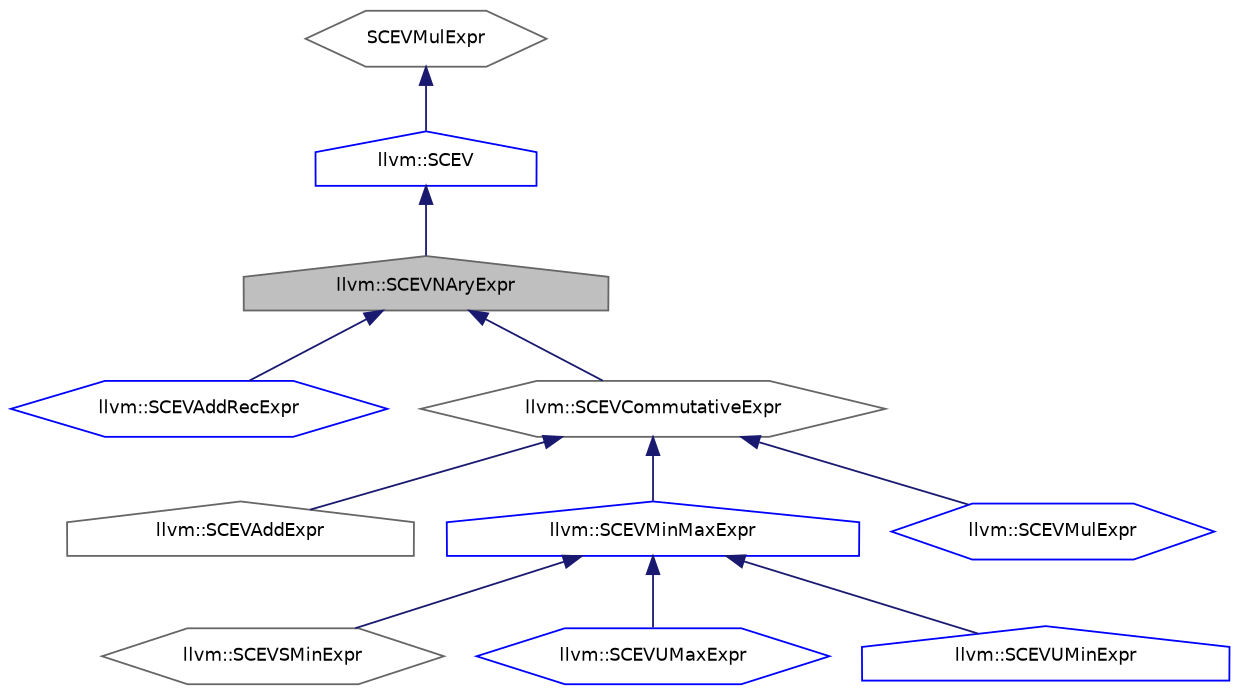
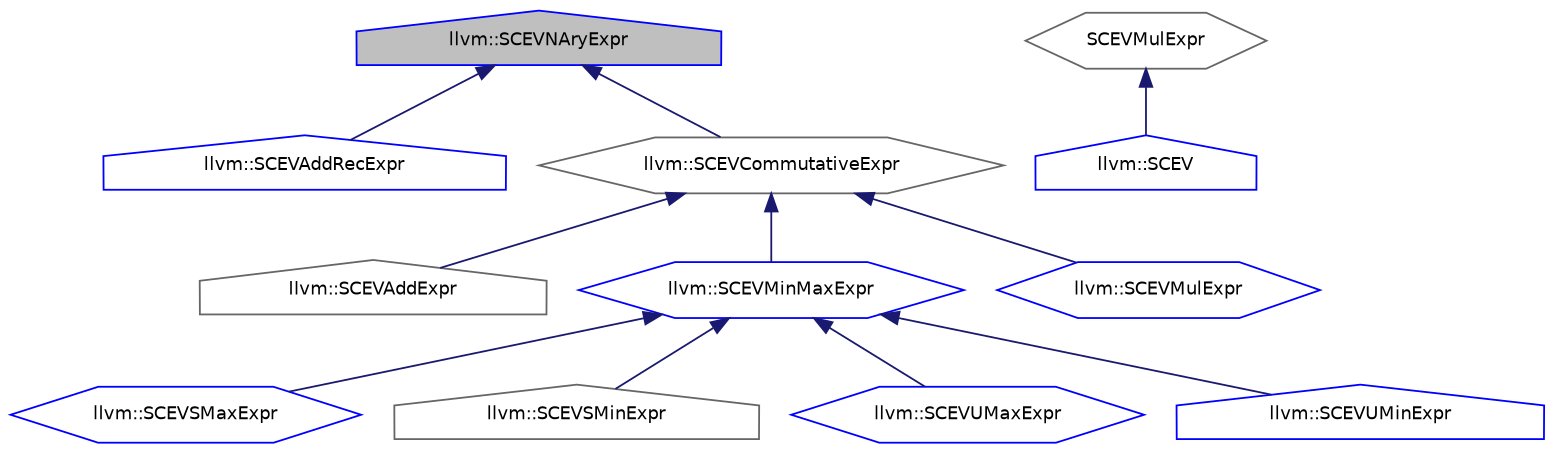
edge "llvm::SCEVNAryExpr" -> "llvm::SCEV": removed
node "llvm::SCEVNAryExpr": color gray40 -> blue
node "llvm::SCEVAddRecExpr": shape hexagon -> house
node "llvm::SCEVSMaxExpr": added
node "llvm::SCEVMinMaxExpr": shape house -> hexagon
node "llvm::SCEVSMinExpr": shape hexagon -> house
